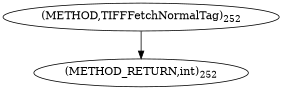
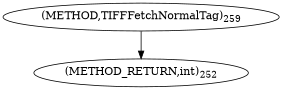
node "(METHOD,TIFFFetchNormalTag)": text "252" -> "259"
